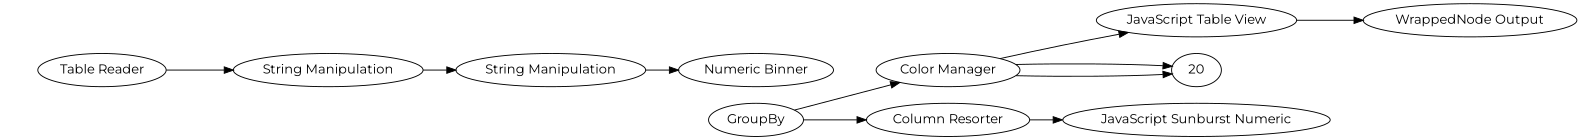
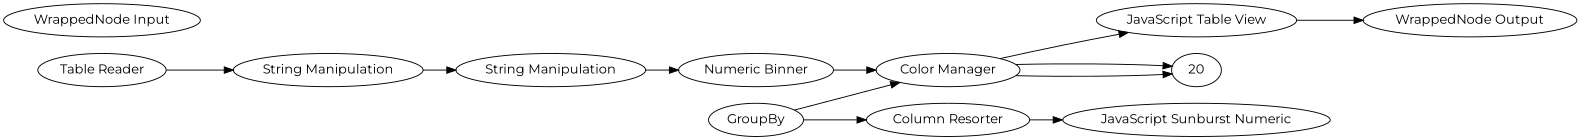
node "WrappedNode Input": added
edge "Numeric Binner" -> "Color Manager": added
